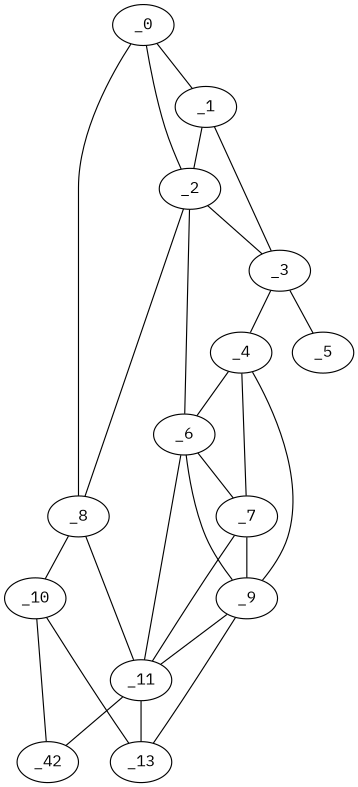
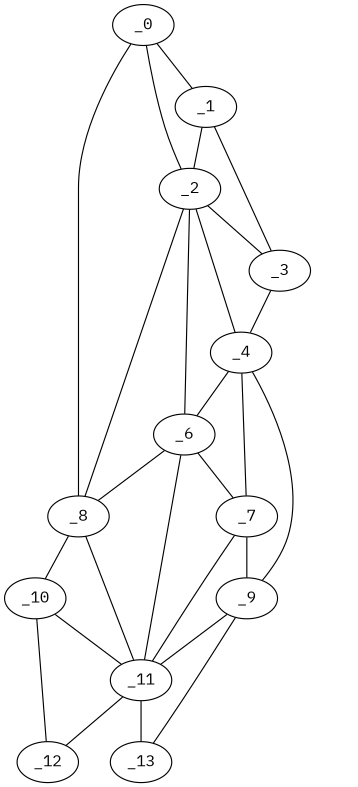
edge "_2" -- "_4": added
node "_5": removed
edge "_6" -- "_9": now "_6" -- "_8"
edge "_10" -- "_13": now "_10" -- "_11"
node "_42": label "_42" -> "_12"
